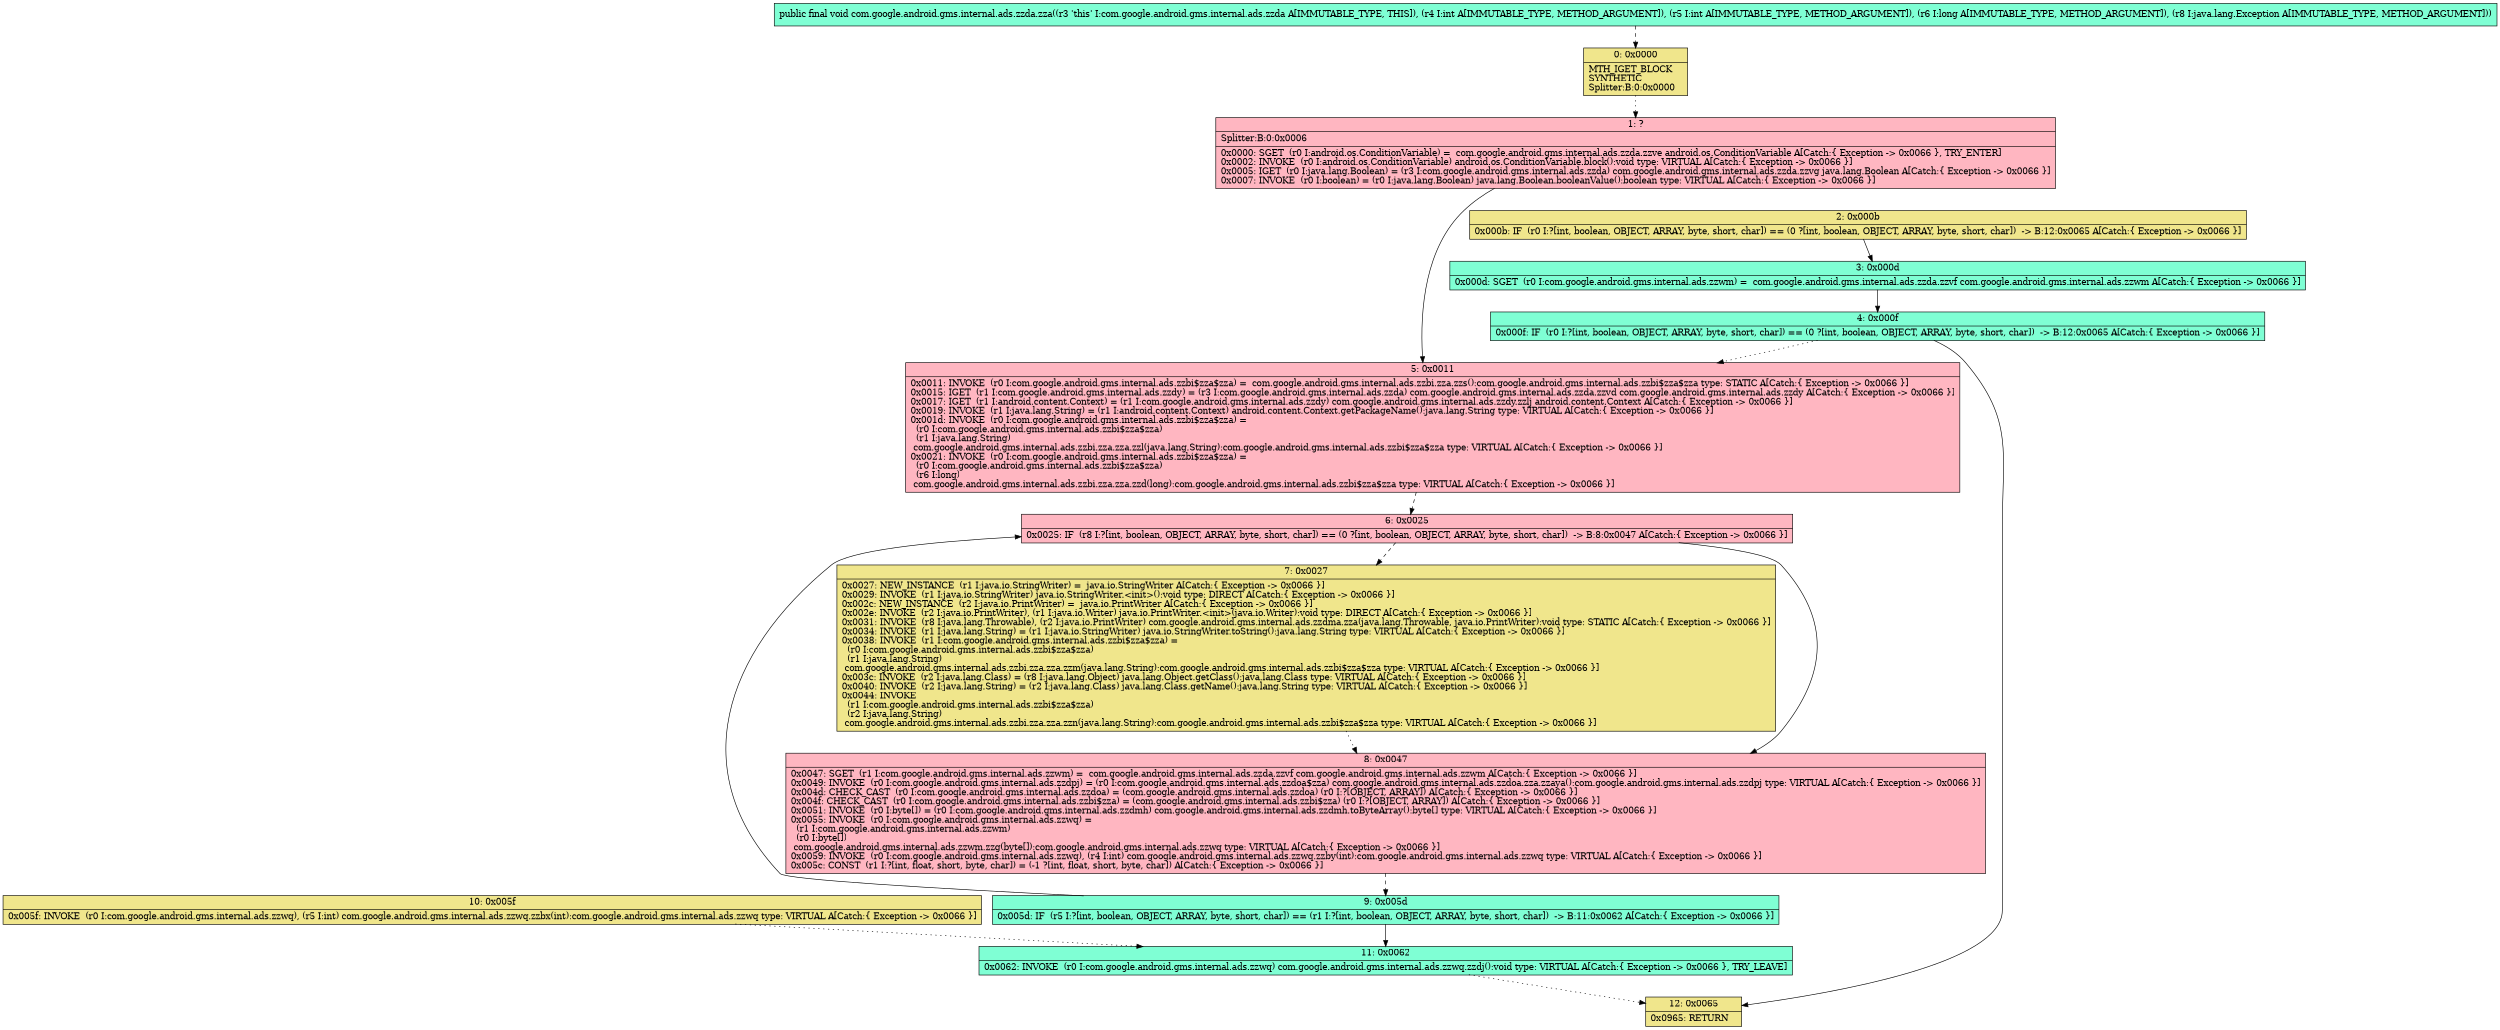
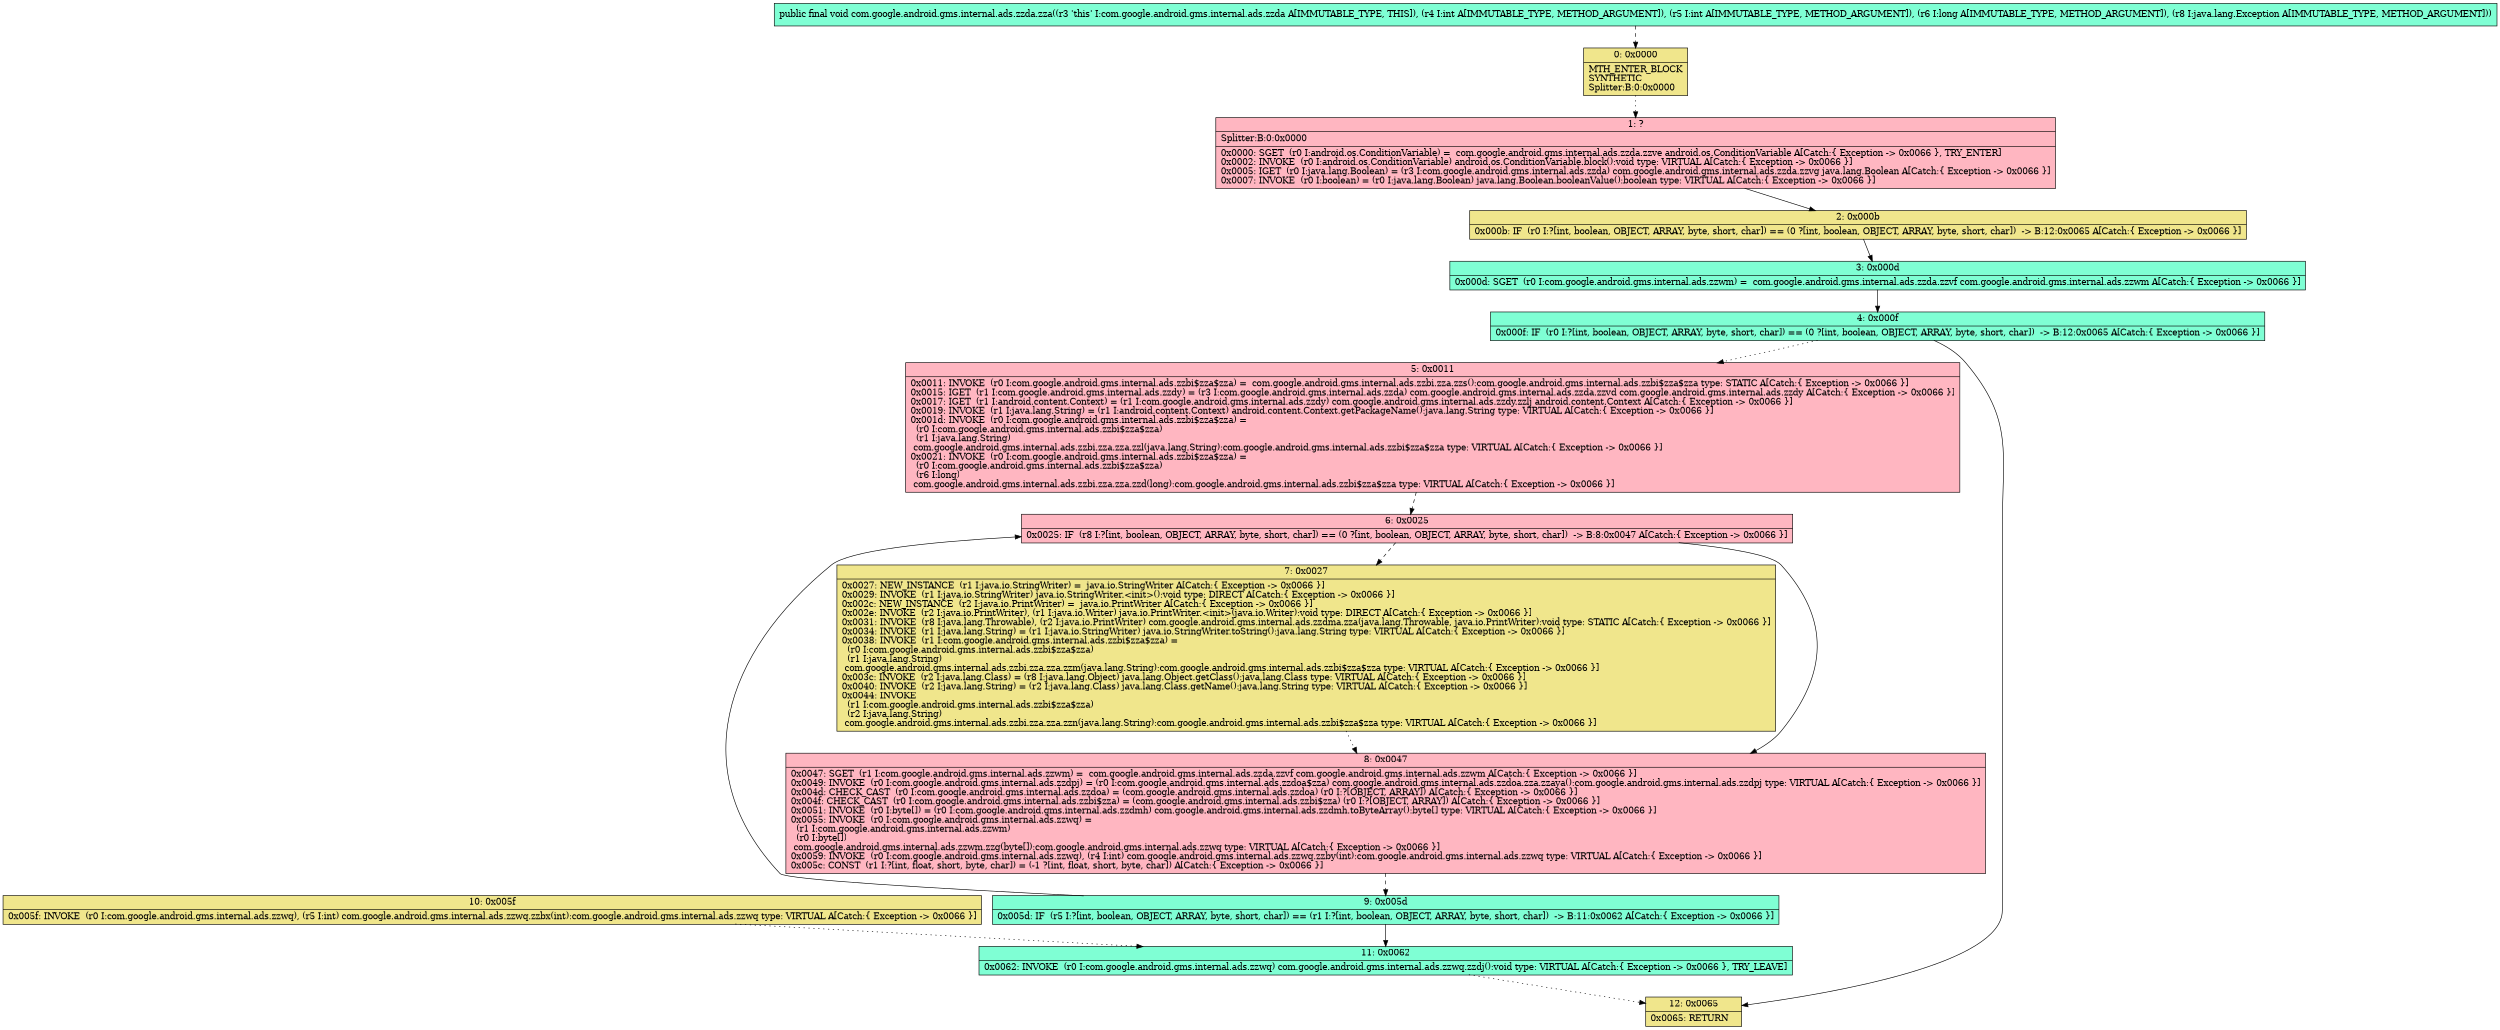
node "0: 0x0000": text "MTH_IGET_BLOCK" -> "MTH_ENTER_BLOCK"
node "1: ?": text "Splitter:B:0:0x0006" -> "Splitter:B:0:0x0000"
edge "1: ?" -> "5: 0x0011": now "1: ?" -> "2: 0x000b"
node "12: 0x0065": text "0x0965: RETURN" -> "0x0065: RETURN"
